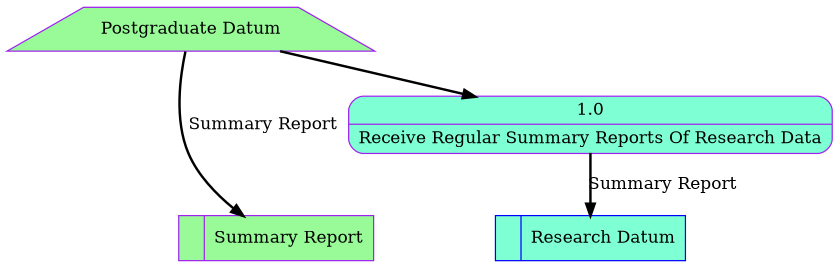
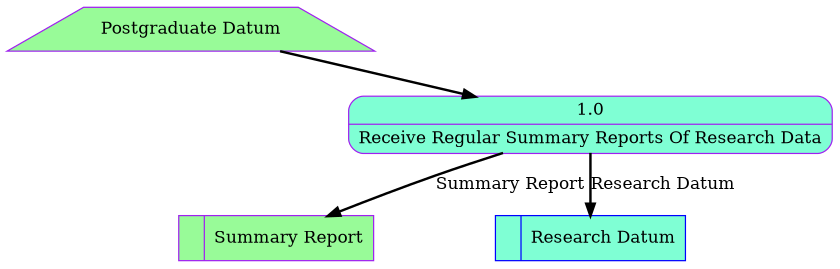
edge "Postgraduate Datum" -> "Summary Report": now "1.0" -> "Summary Report"
edge "1.0" -> "Research Datum": label "Summary Report" -> "Research Datum"
